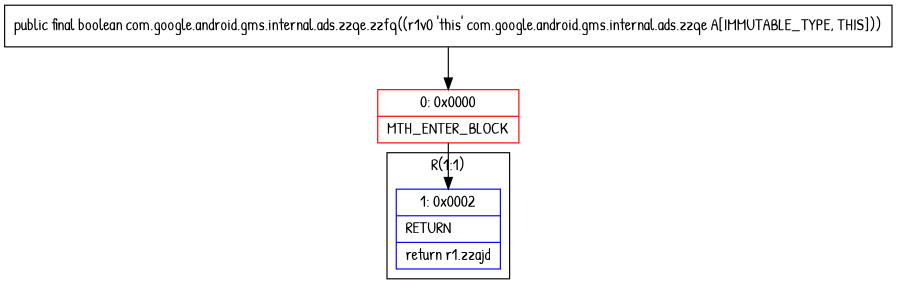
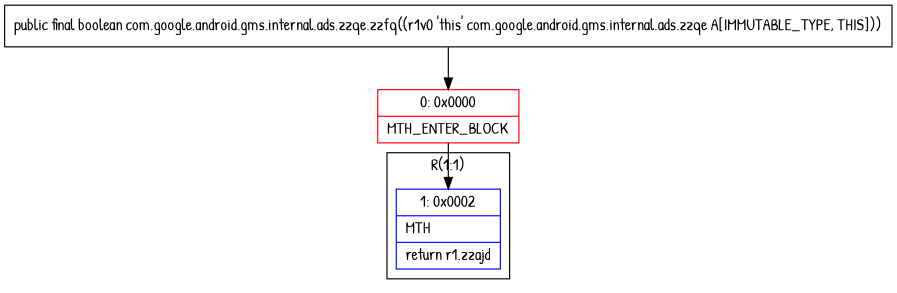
node "1: 0x0002": text "RETURN" -> "MTH"
